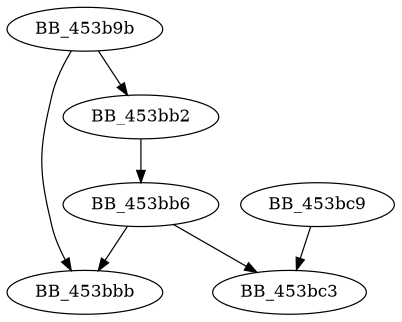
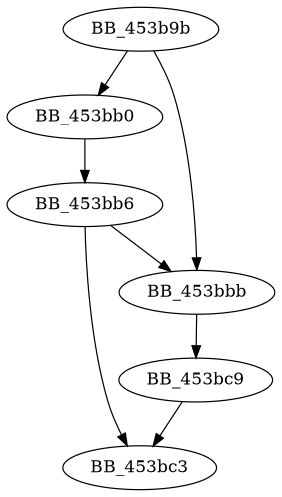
node "BB_453bb2": label "BB_453bb2" -> "BB_453bb0"
edge "BB_453bbb" -> "BB_453bc9": added
